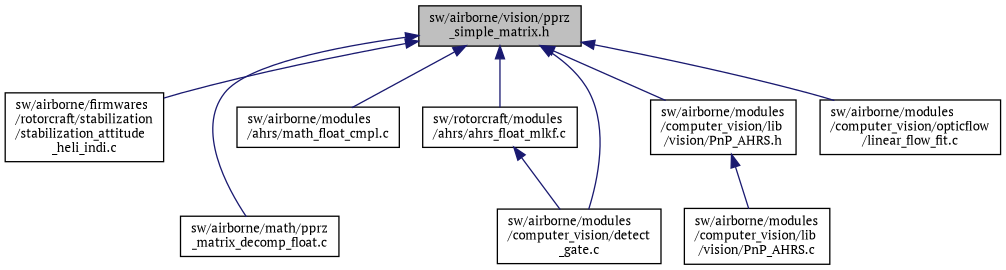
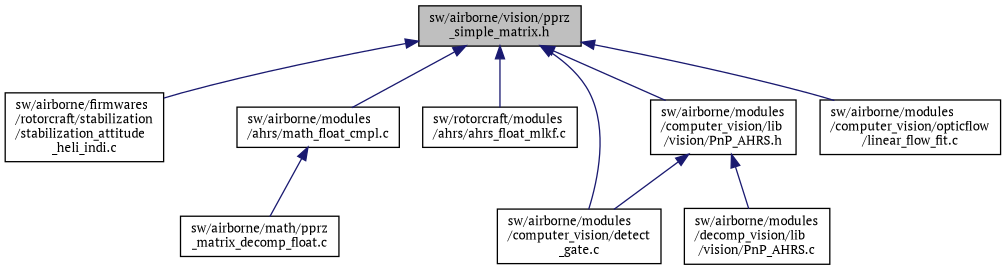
edge "sw/airborne/math/pprz _matrix_decomp_float.c" -> "sw/airborne/vision/pprz _simple_matrix.h": now "sw/airborne/math/pprz _matrix_decomp_float.c" -> "sw/airborne/modules /ahrs/math_float_cmpl.c"
edge "sw/airborne/modules /computer_vision/detect _gate.c" -> "sw/rotorcraft/modules /ahrs/ahrs_float_mlkf.c": now "sw/airborne/modules /computer_vision/detect _gate.c" -> "sw/airborne/modules /computer_vision/lib /vision/PnP_AHRS.h"
node "sw/airborne/modules /computer_vision/lib /vision/PnP_AHRS.c": label "sw/airborne/modules /computer_vision/lib /vision/PnP_AHRS.c" -> "sw/airborne/modules /decomp_vision/lib /vision/PnP_AHRS.c"
